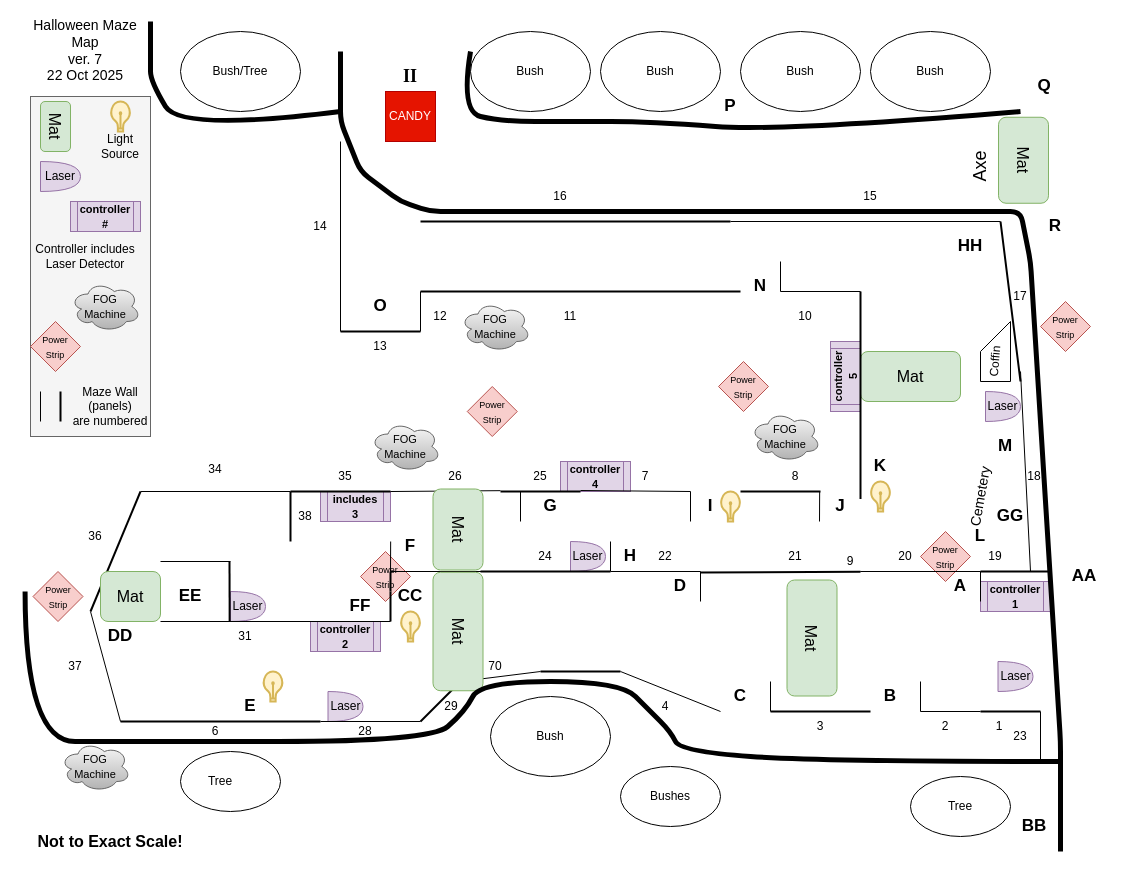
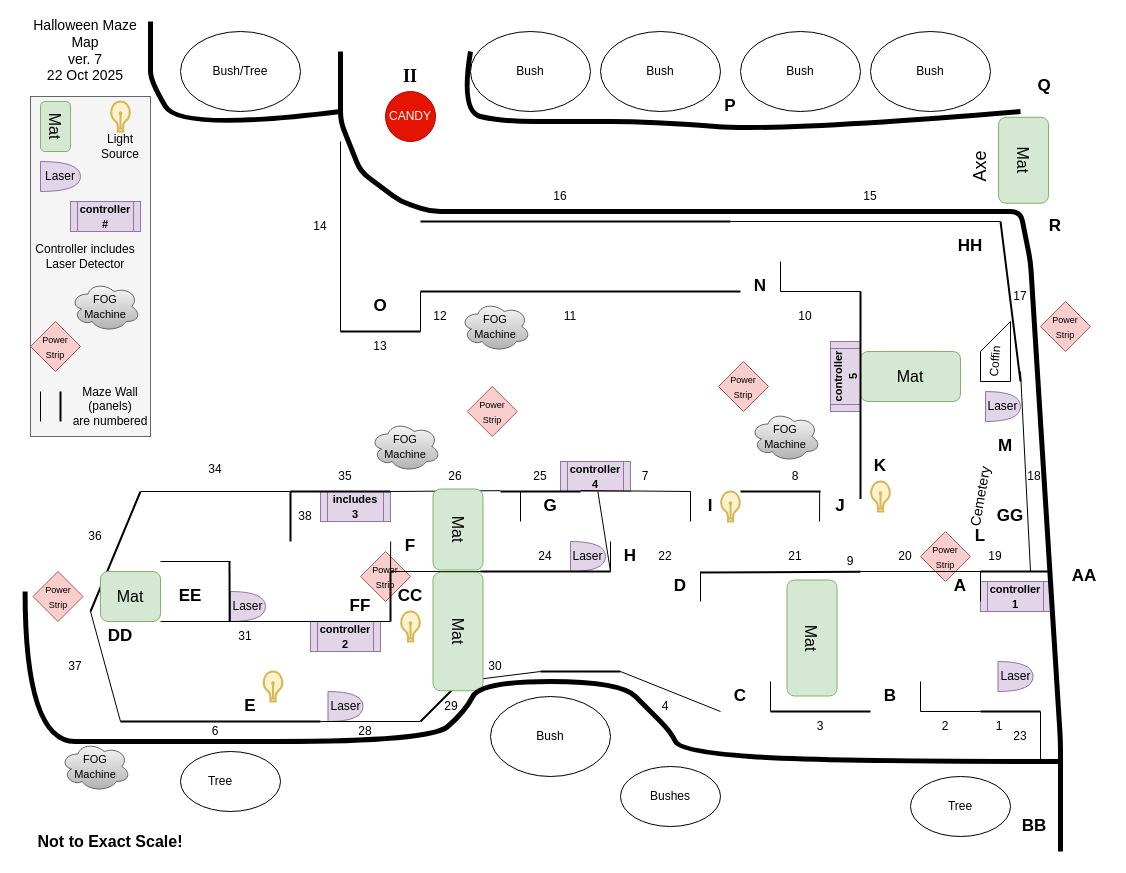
node "CANDY": shape rectangle -> ellipse
edge "H" -- "D": now "H" -- "controller 4"
node "70": label "70" -> "30"
